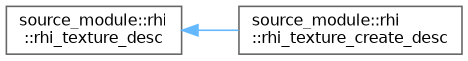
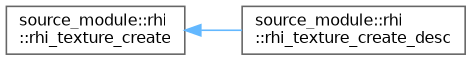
node "source_module::rhi ::rhi_texture_desc": label "source_module::rhi ::rhi_texture_desc" -> "source_module::rhi ::rhi_texture_create"
